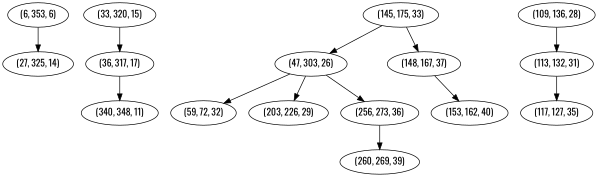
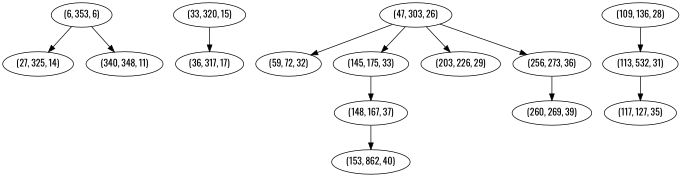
edge "(145, 175, 33)" -> "(47, 303, 26)": reversed
node "(113, 132, 31)": label "(113, 132, 31)" -> "(113, 532, 31)"
edge "(36, 317, 17)" -> "(340, 348, 11)": now "(6, 353, 6)" -> "(340, 348, 11)"
node "(153, 162, 40)": label "(153, 162, 40)" -> "(153, 862, 40)"
